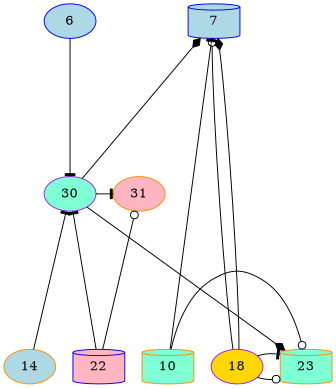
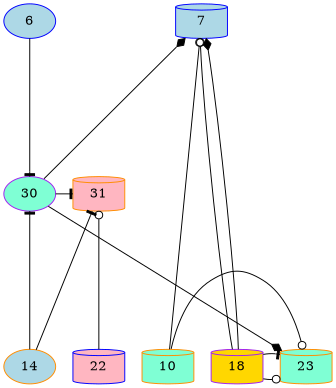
node "31": shape ellipse -> cylinder
edge "10" -> "7": arrowhead tee -> odot
edge "14" -> "31": added
edge "22" -> "30": removed
node "18": shape ellipse -> cylinder
